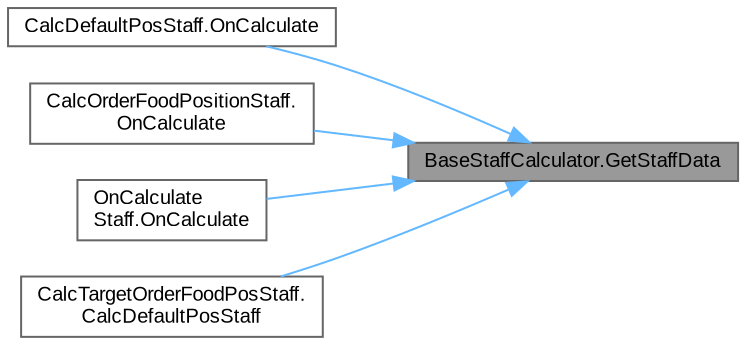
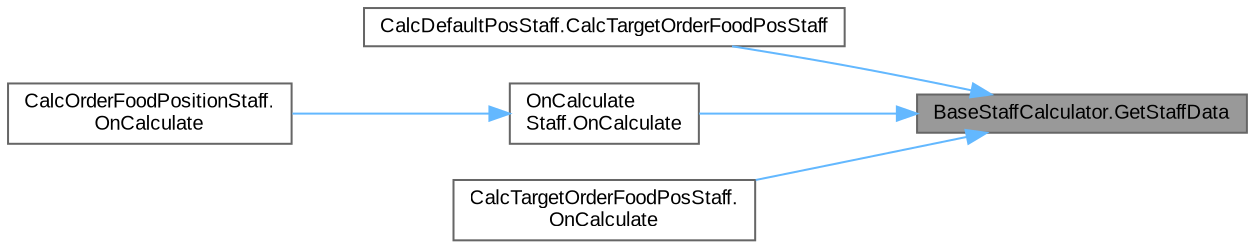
node "CalcDefaultPosStaff.OnCalculate": label "CalcDefaultPosStaff.OnCalculate" -> "CalcDefaultPosStaff.CalcTargetOrderFoodPosStaff"
edge "CalcOrderFoodPositionStaff. OnCalculate" -> "BaseStaffCalculator.GetStaffData": now "CalcOrderFoodPositionStaff. OnCalculate" -> "OnCalculate Staff.OnCalculate"
node "CalcTargetOrderFoodPosStaff. CalcDefaultPosStaff": label "CalcTargetOrderFoodPosStaff. CalcDefaultPosStaff" -> "CalcTargetOrderFoodPosStaff. OnCalculate"
